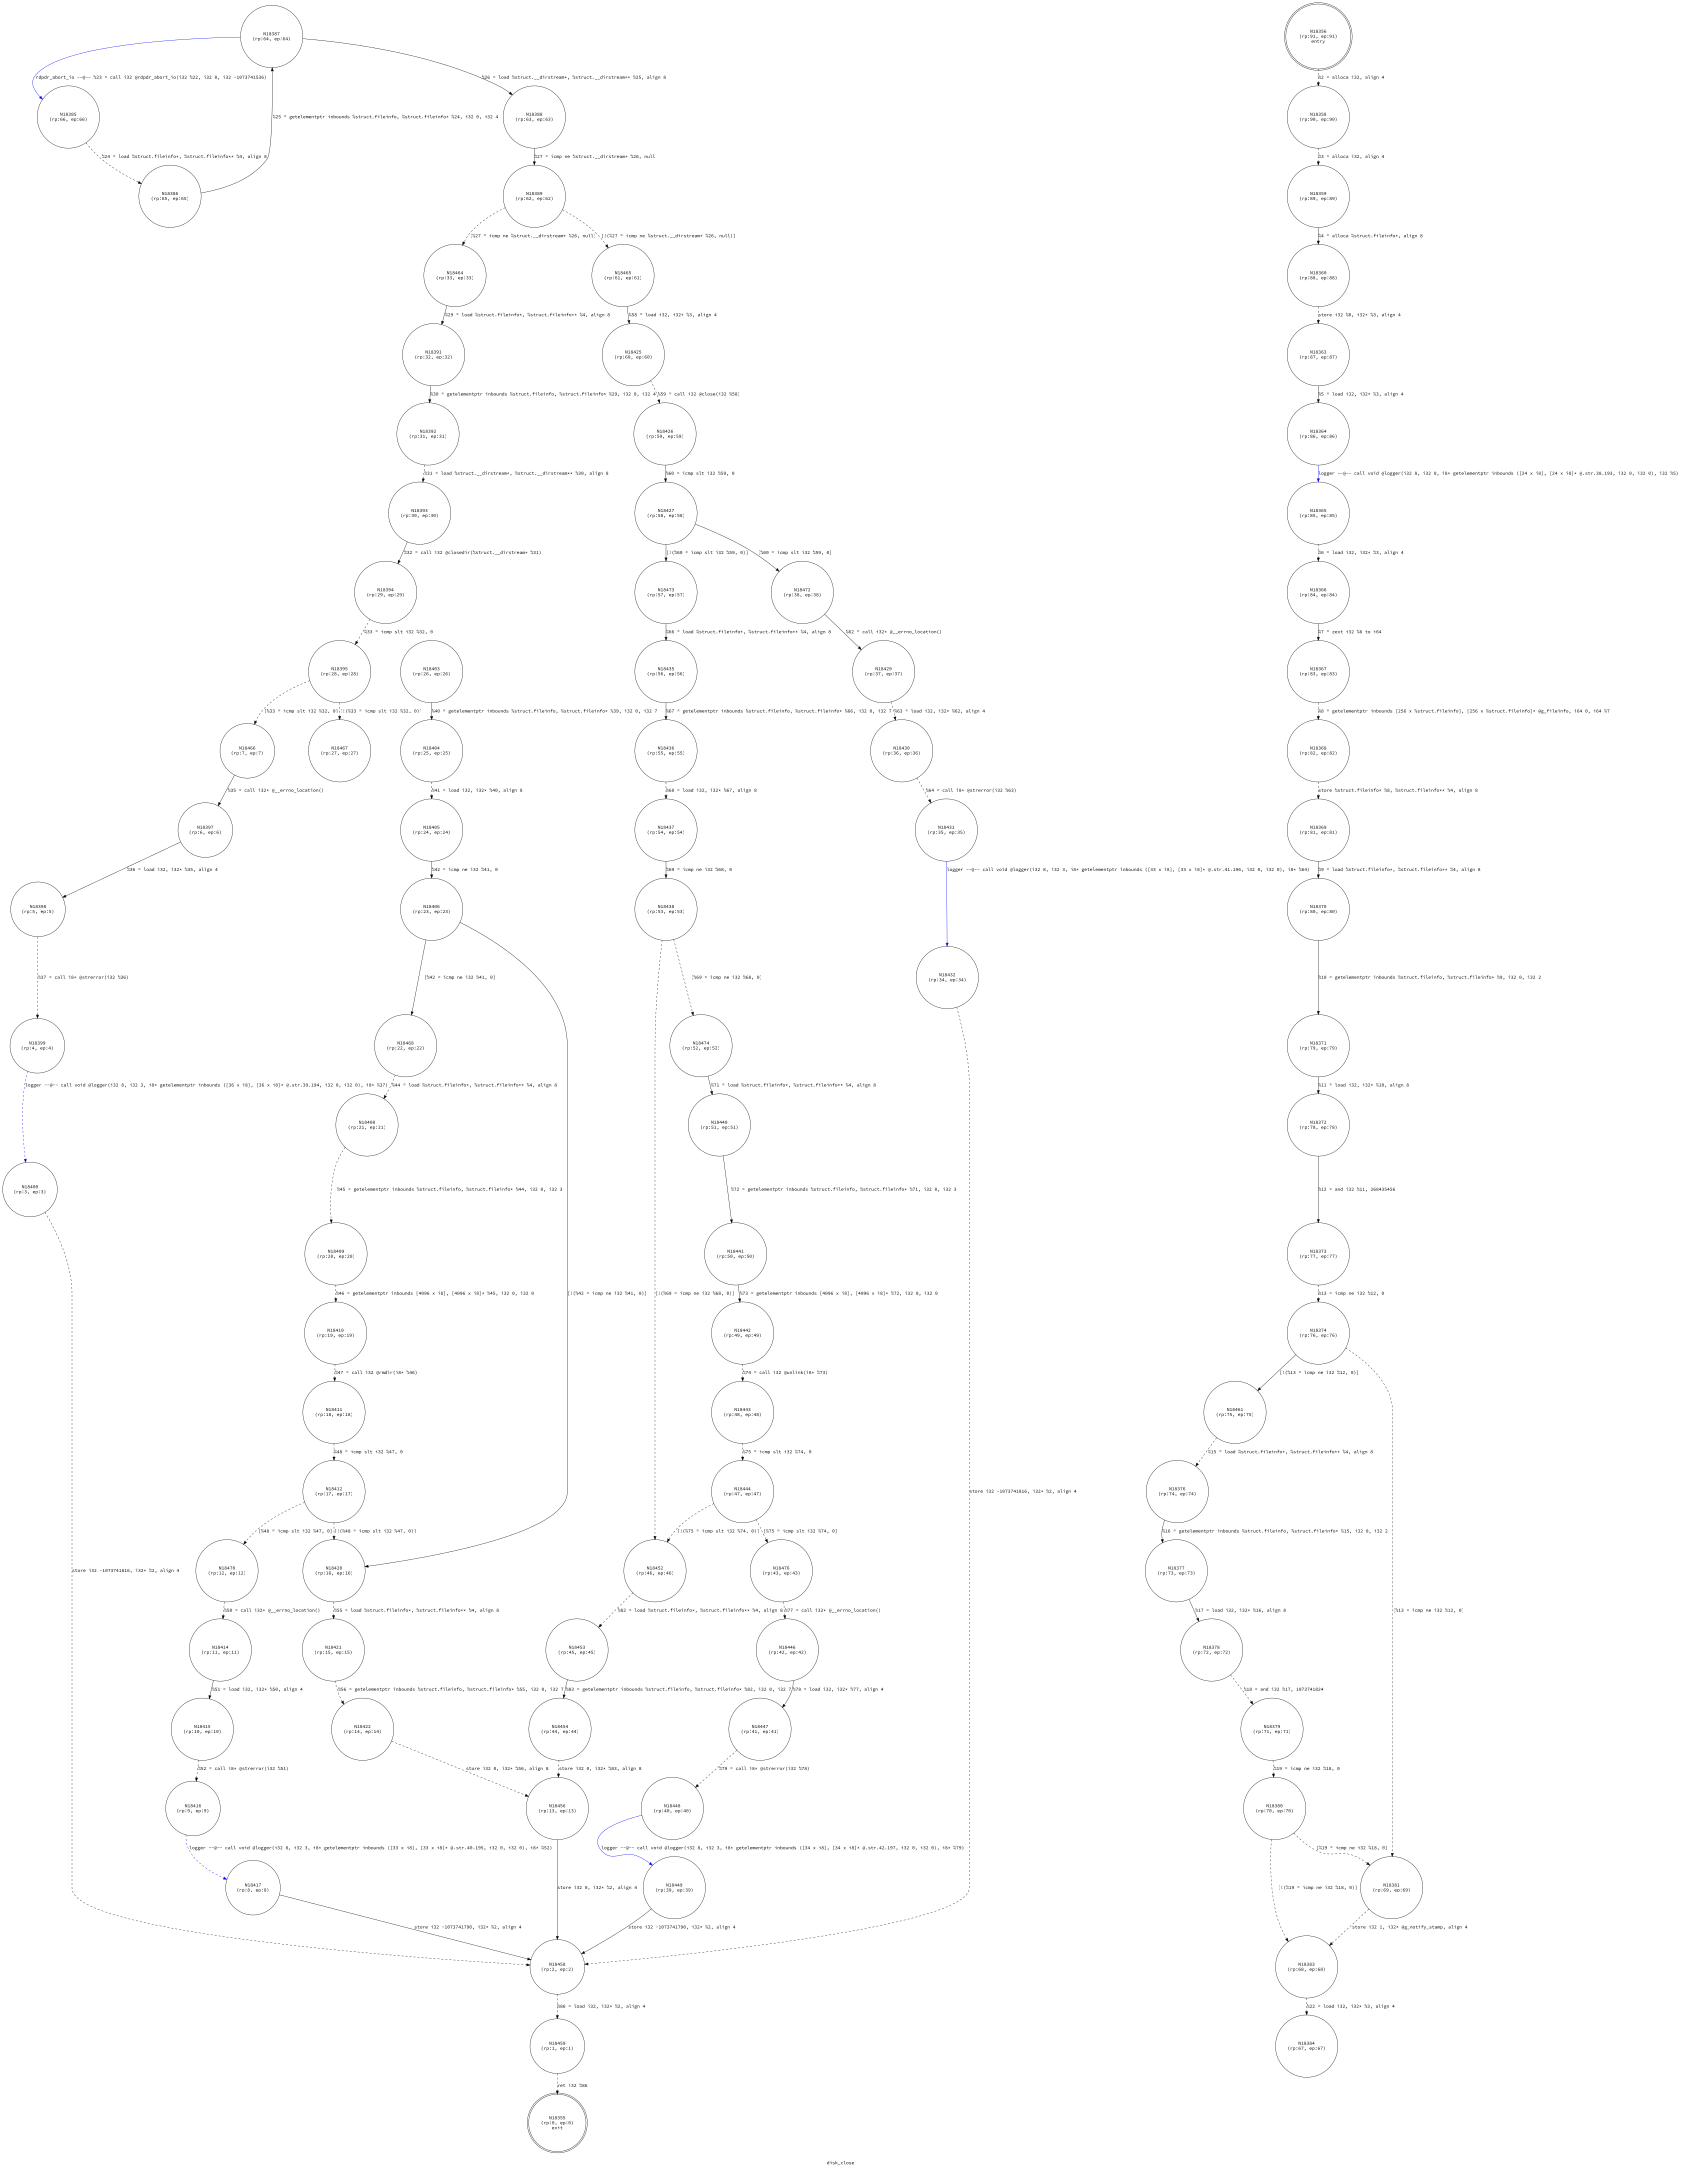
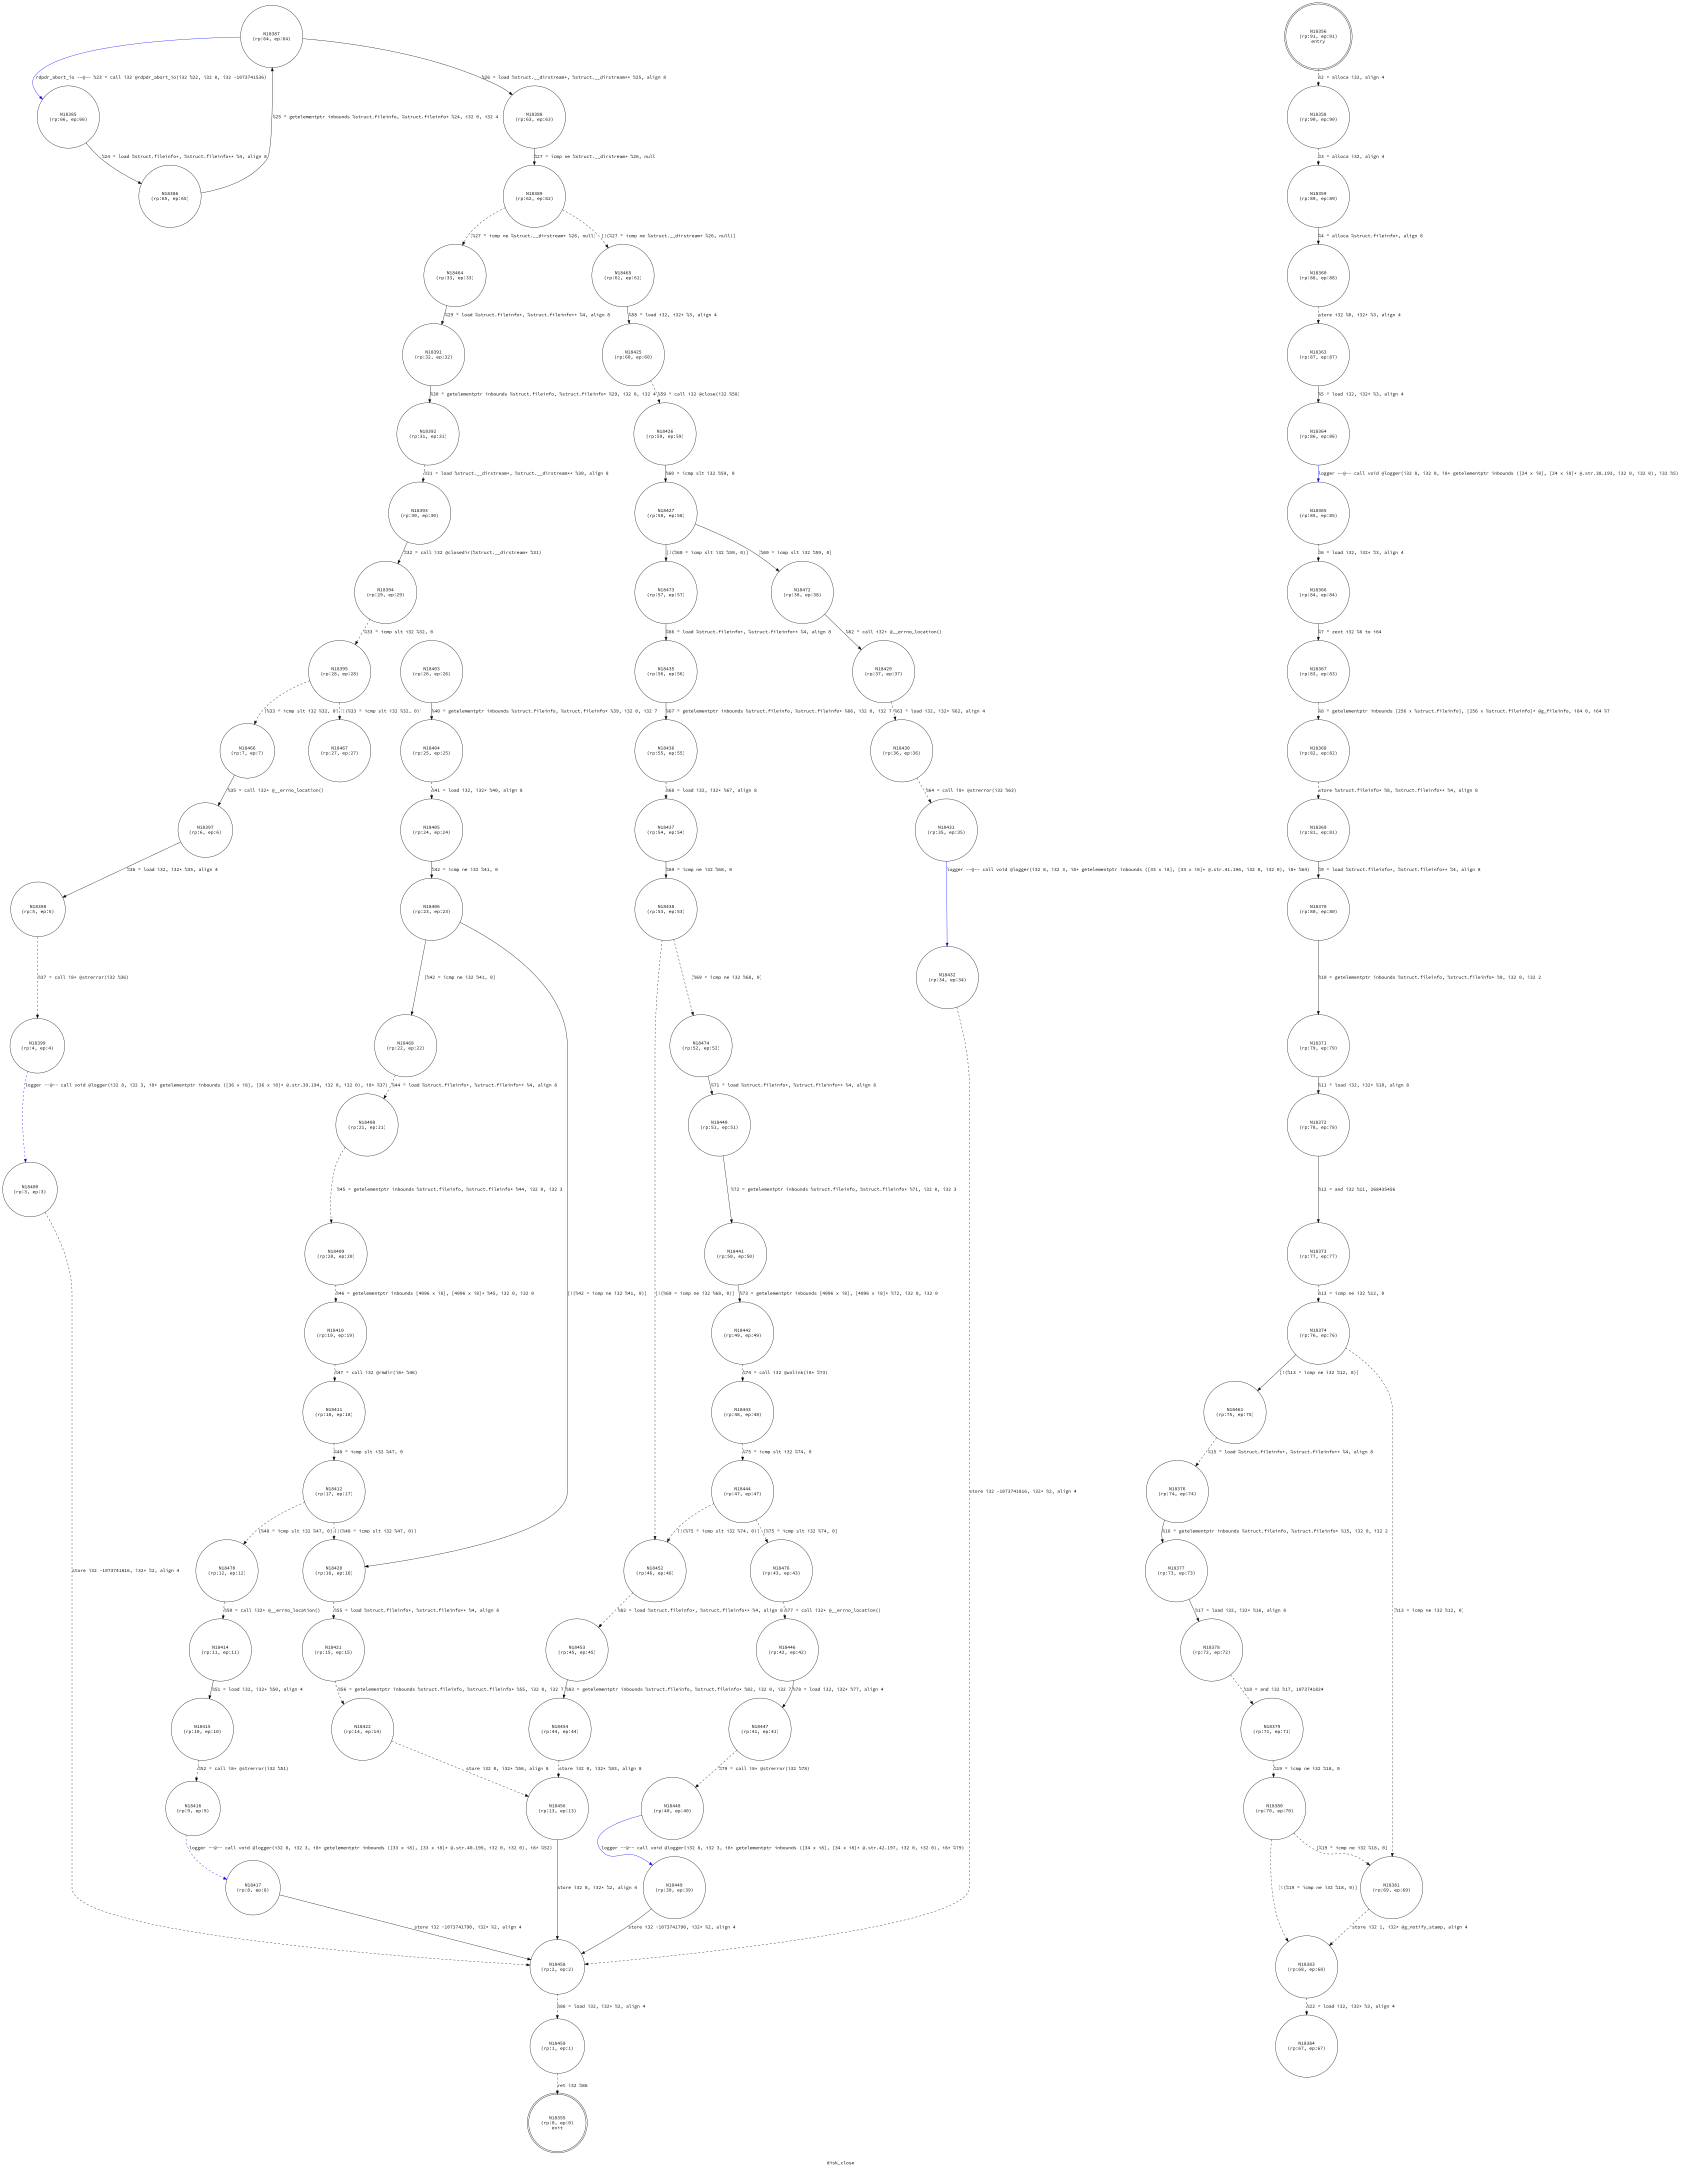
edge "N18385 (rp:66, ep:66)" -> "N18386 (rp:65, ep:65)": style dashed -> solid
